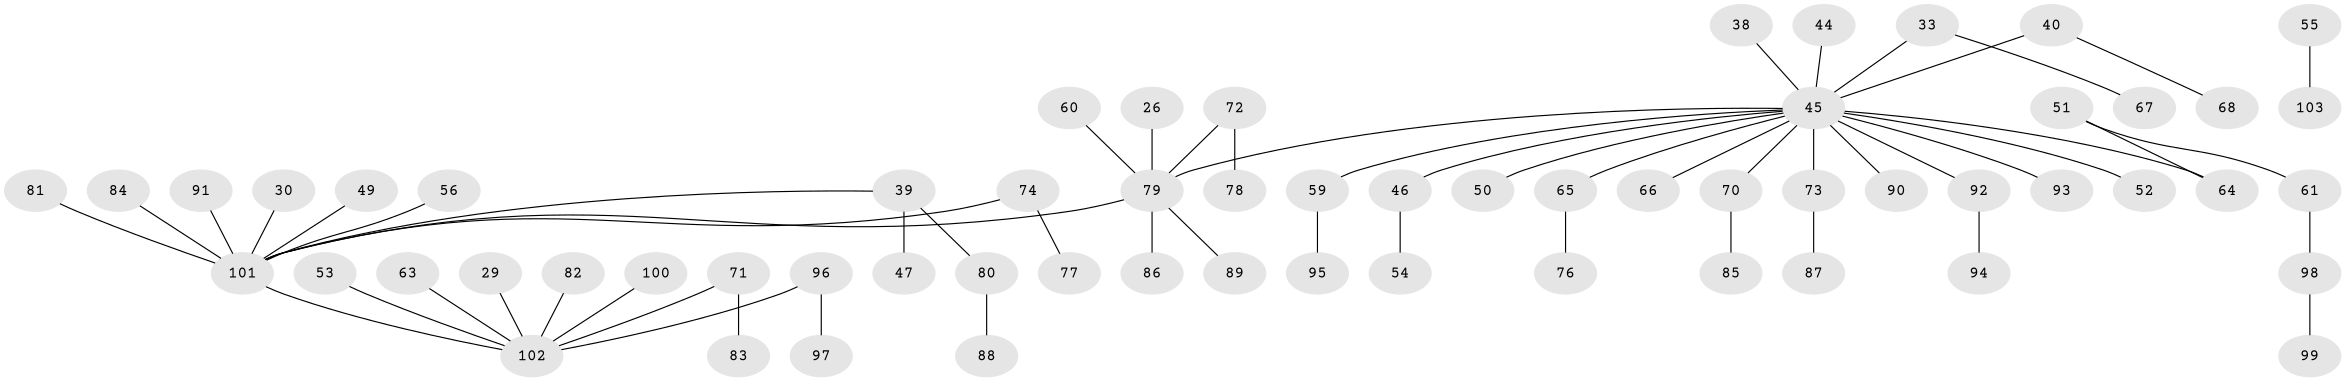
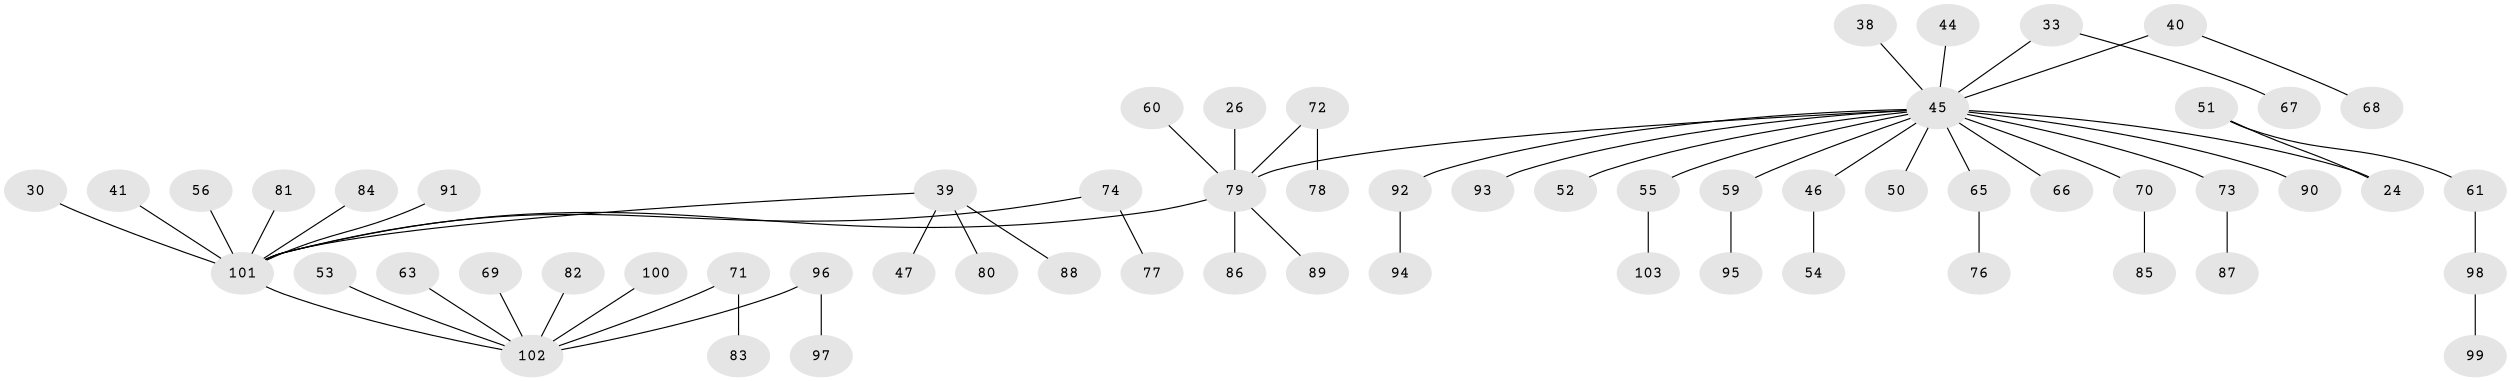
edge "45" -- "55": added
node "49": label "49" -> "41"
node "64": label "64" -> "24"
node "29": label "29" -> "69"
edge "80" -- "88": now "39" -- "88"
